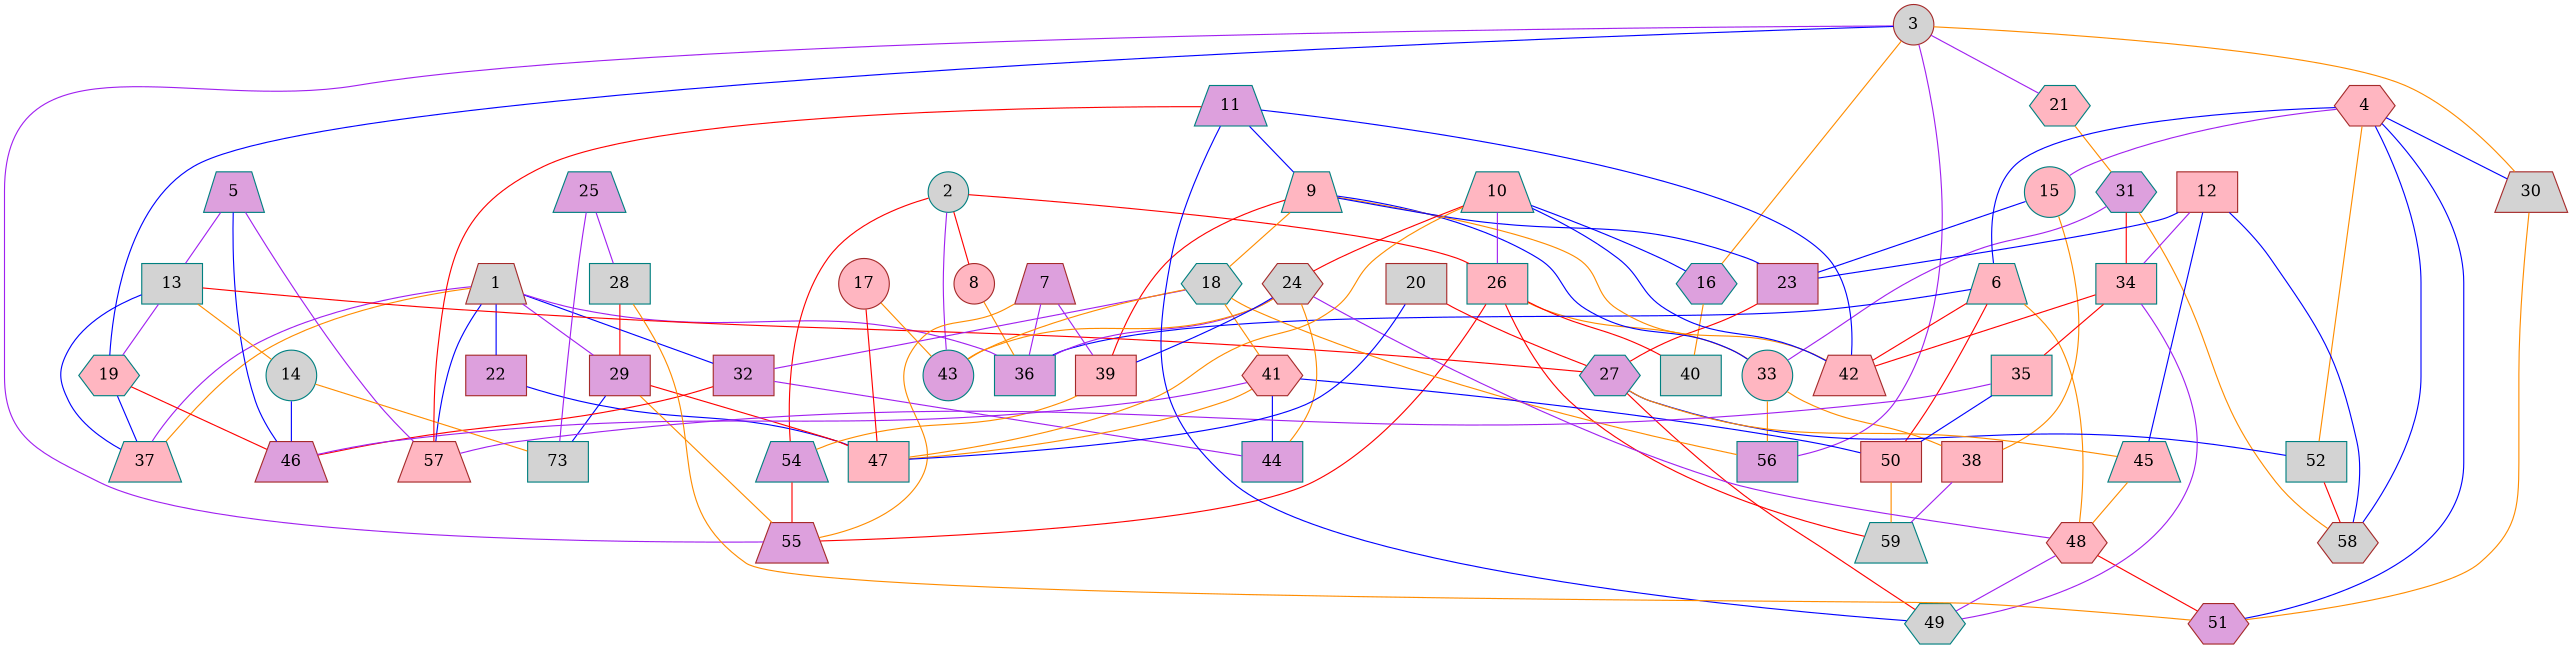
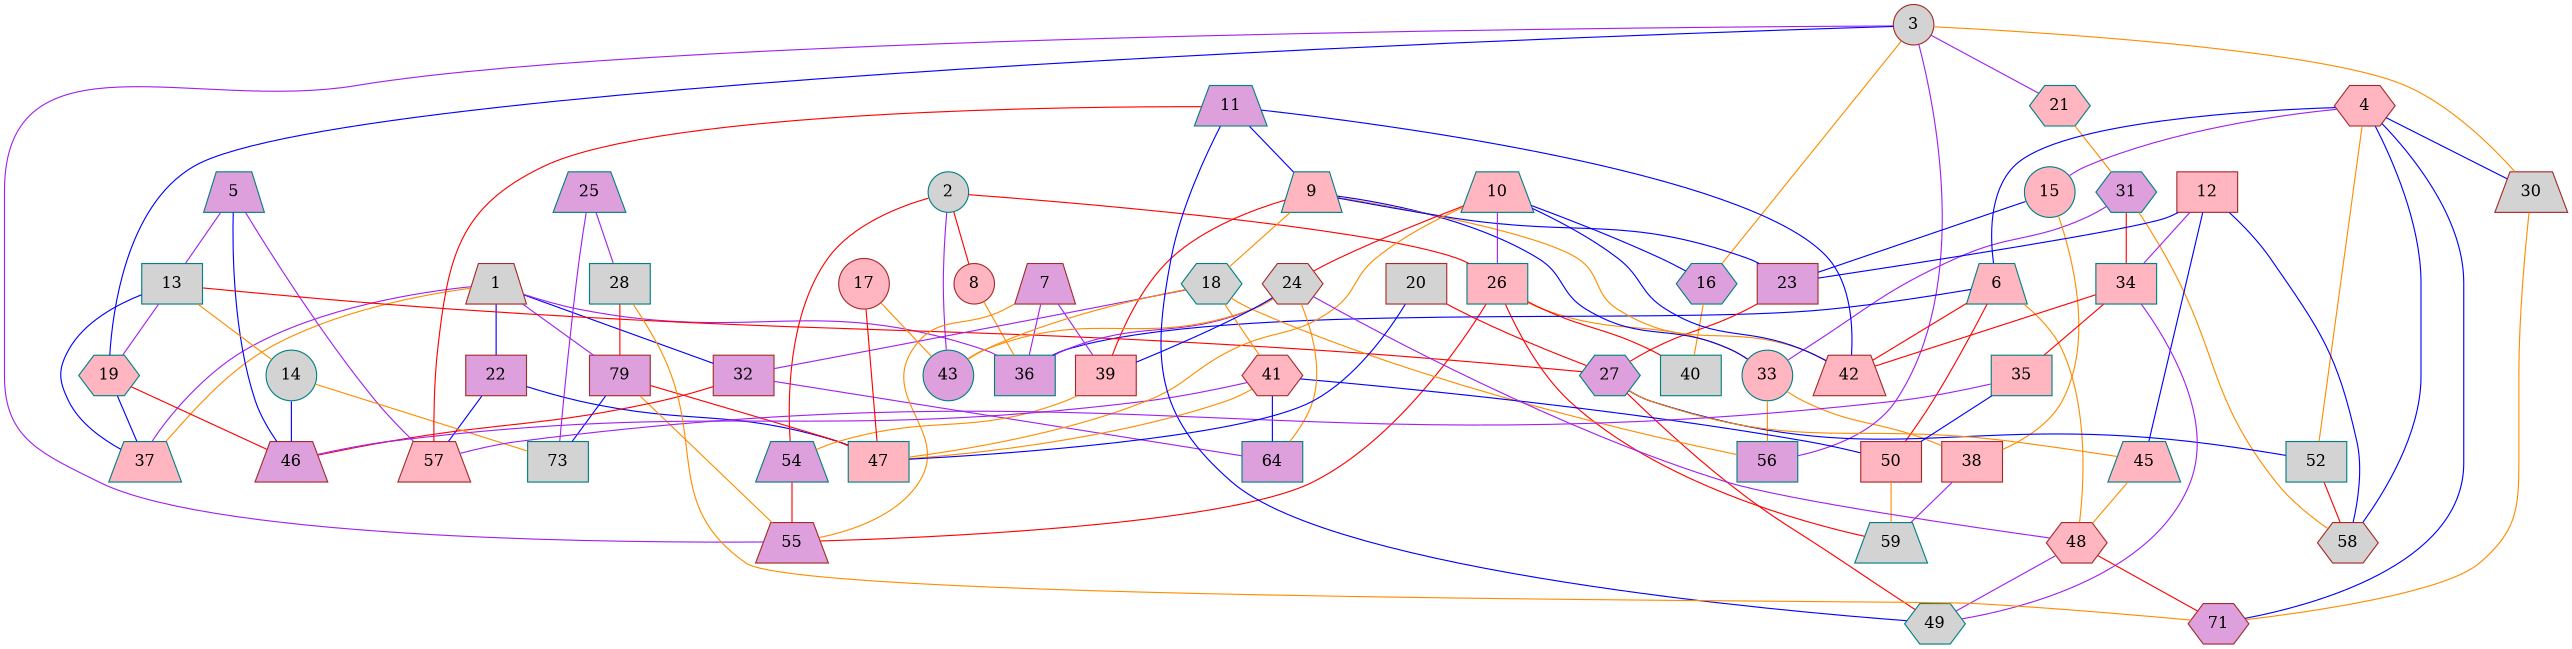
edge "1" -- "57": now "22" -- "57"
node "29": label "29" -> "79"
node "44": label "44" -> "64"
node "51": label "51" -> "71"
